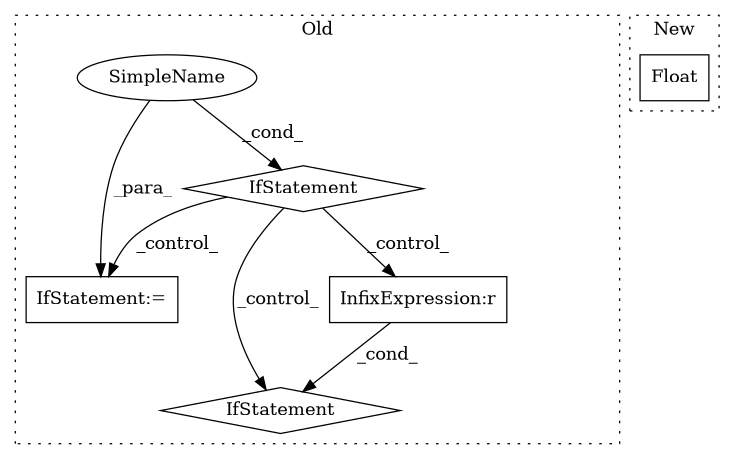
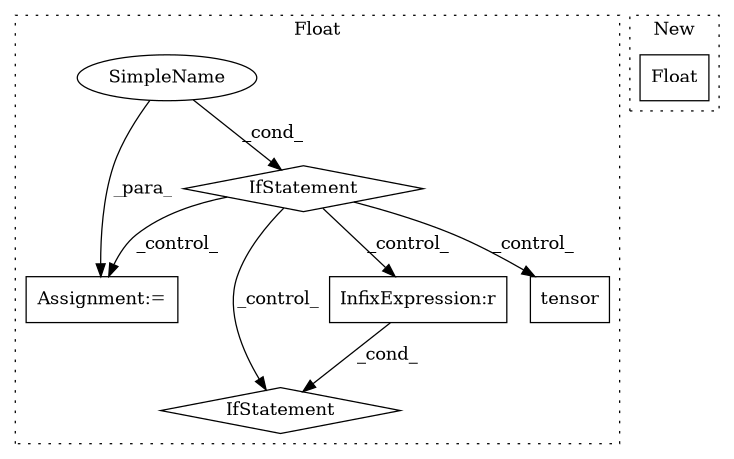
cluster "Old": label "Old" -> "Float"
node "IfStatement:=": label "IfStatement:=" -> "Assignment:="
node "tensor": added
